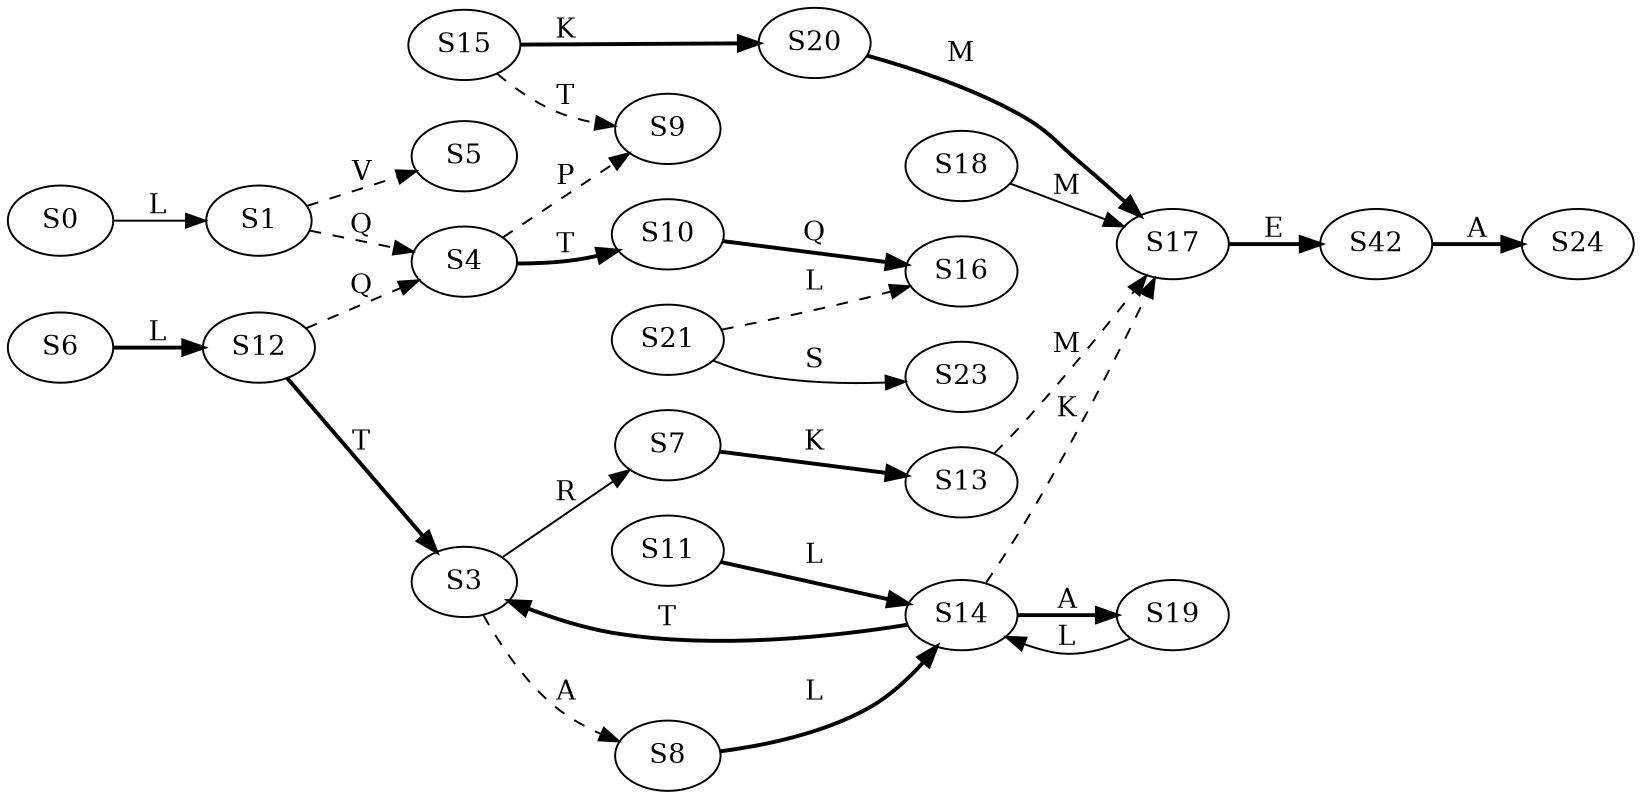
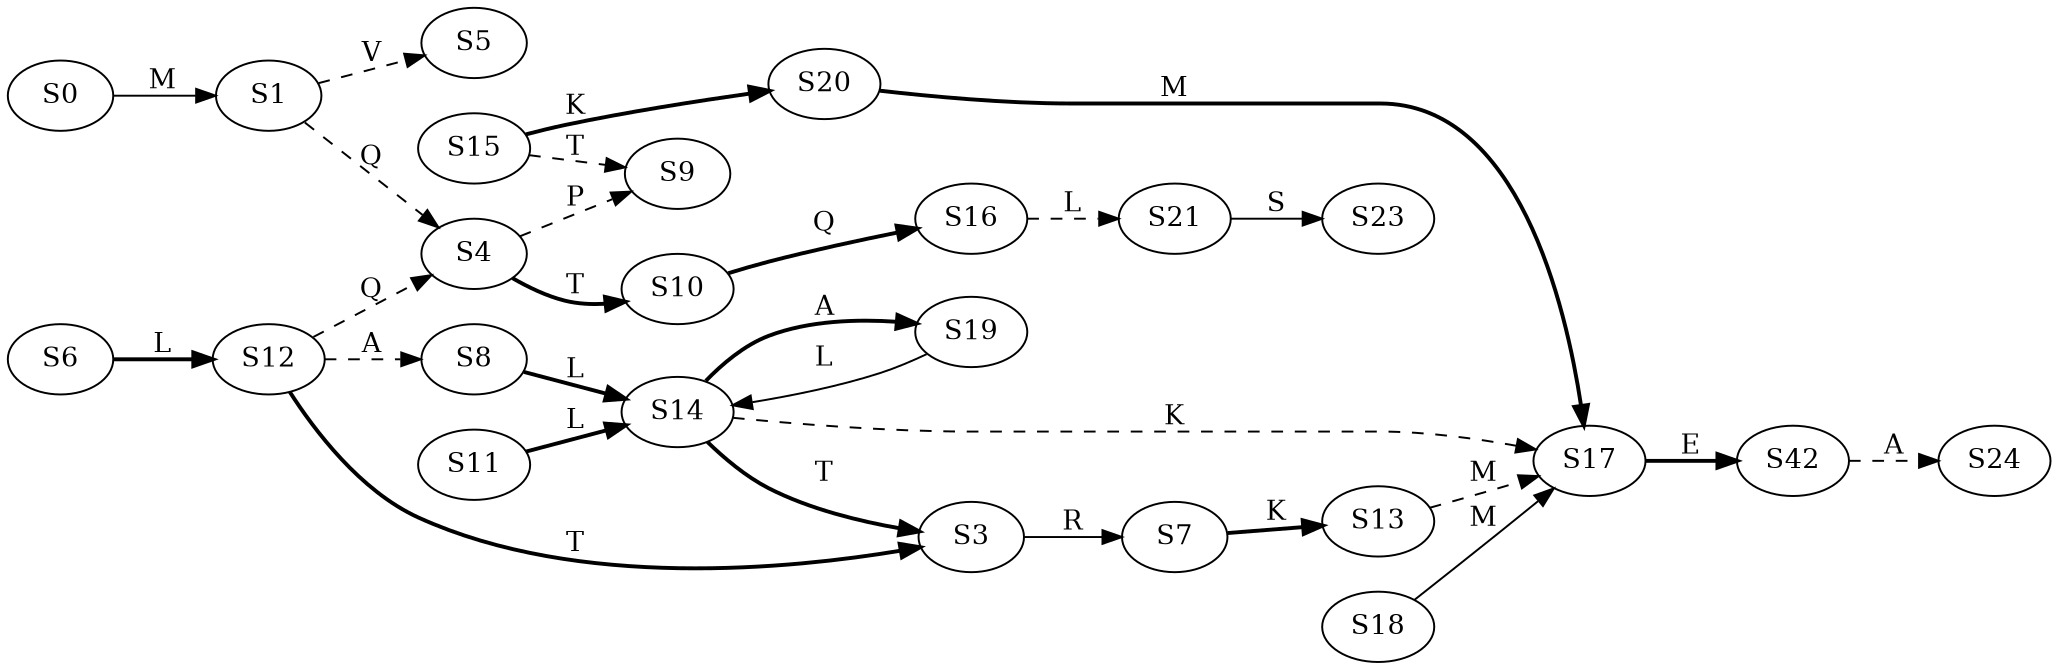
edge "S0" -> "S1": label "L" -> "M"
edge "S42" -> "S24": style bold -> dashed
edge "S21" -> "S16": reversed
edge "S3" -> "S8": now "S12" -> "S8"
